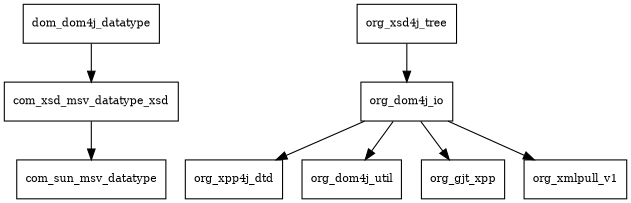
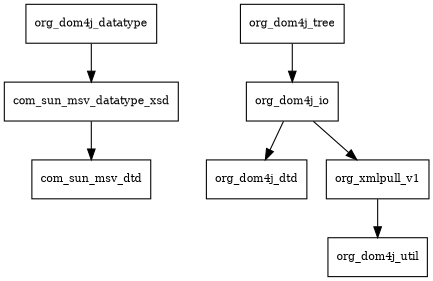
node "dom_dom4j_datatype": label "dom_dom4j_datatype" -> "org_dom4j_datatype"
node "org_xsd4j_tree": label "org_xsd4j_tree" -> "org_dom4j_tree"
node "com_xsd_msv_datatype_xsd": label "com_xsd_msv_datatype_xsd" -> "com_sun_msv_datatype_xsd"
edge "org_dom4j_io" -> "org_dom4j_util": now "org_xmlpull_v1" -> "org_dom4j_util"
node "com_sun_msv_datatype": label "com_sun_msv_datatype" -> "com_sun_msv_dtd"
node "org_xpp4j_dtd": label "org_xpp4j_dtd" -> "org_dom4j_dtd"
node "org_gjt_xpp": removed
